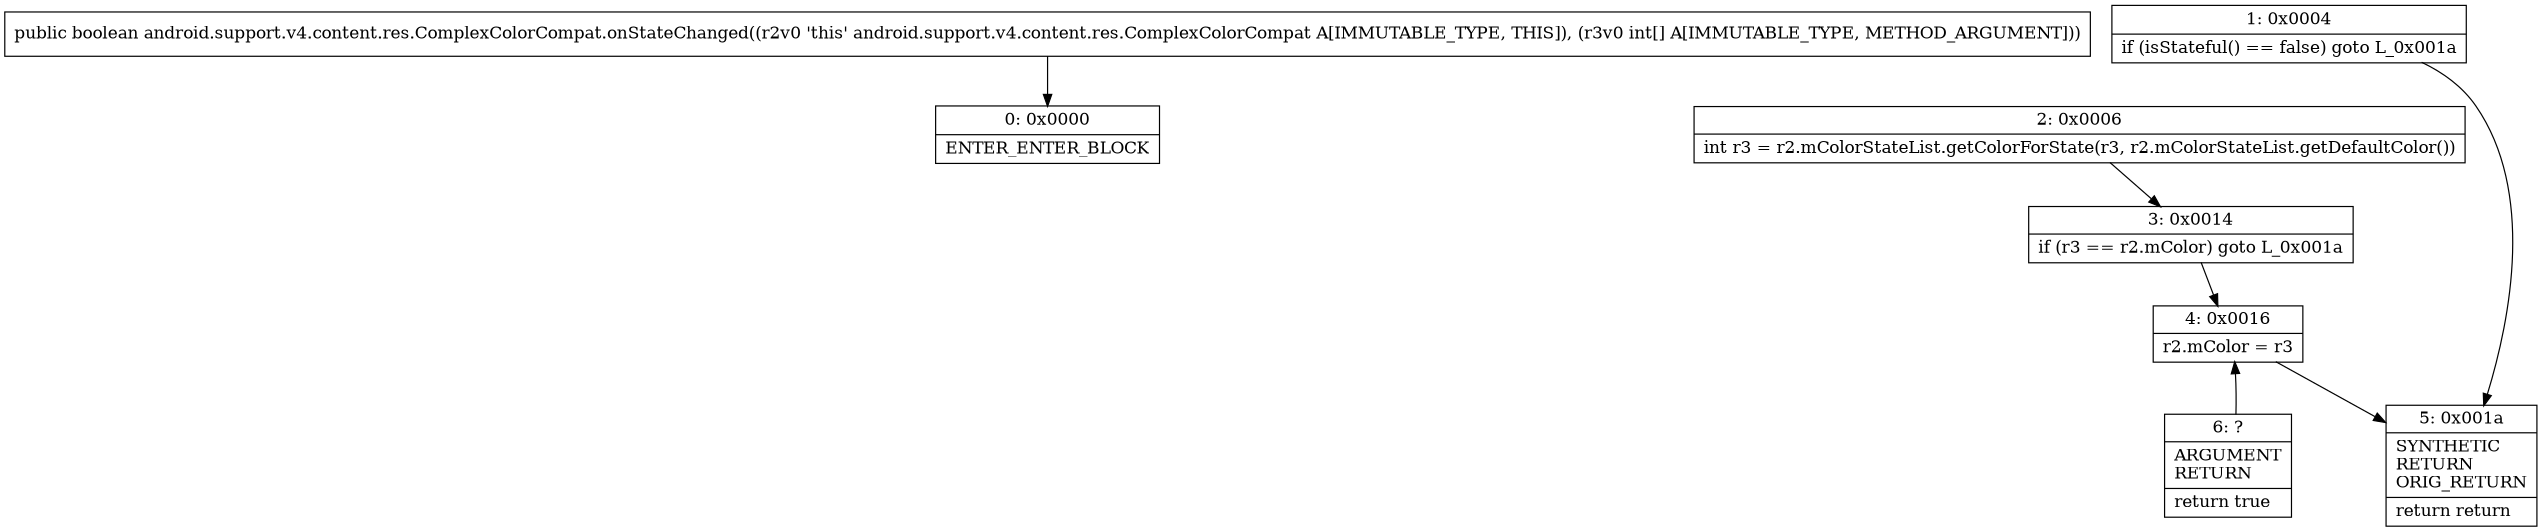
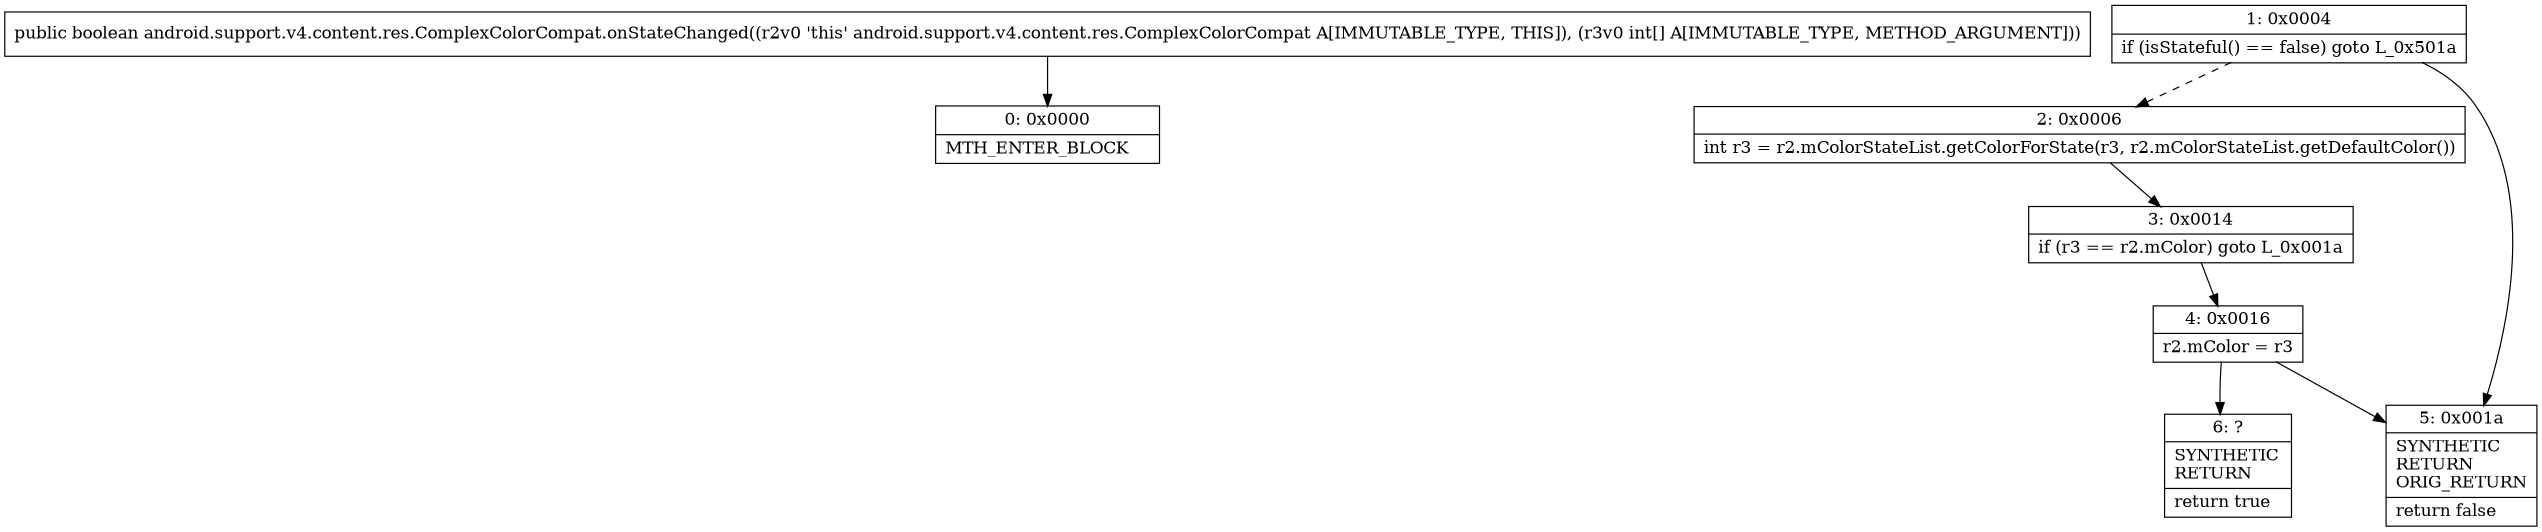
node "1: 0x0004": text "if (isStateful() == false) goto L_0x001a" -> "if (isStateful() == false) goto L_0x501a"
edge "1: 0x0004" -> "2: 0x0006": added
node "0: 0x0000": text "ENTER_ENTER_BLOCK" -> "MTH_ENTER_BLOCK"
edge "6: ?" -> "4: 0x0016": reversed
node "6: ?": text "ARGUMENT" -> "SYNTHETIC"
node "5: 0x001a": text "return return" -> "return false"
